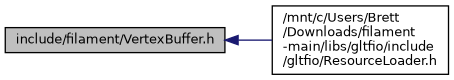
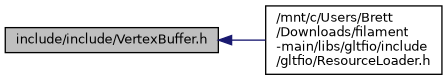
node "include/filament/VertexBuffer.h": label "include/filament/VertexBuffer.h" -> "include/include/VertexBuffer.h"
